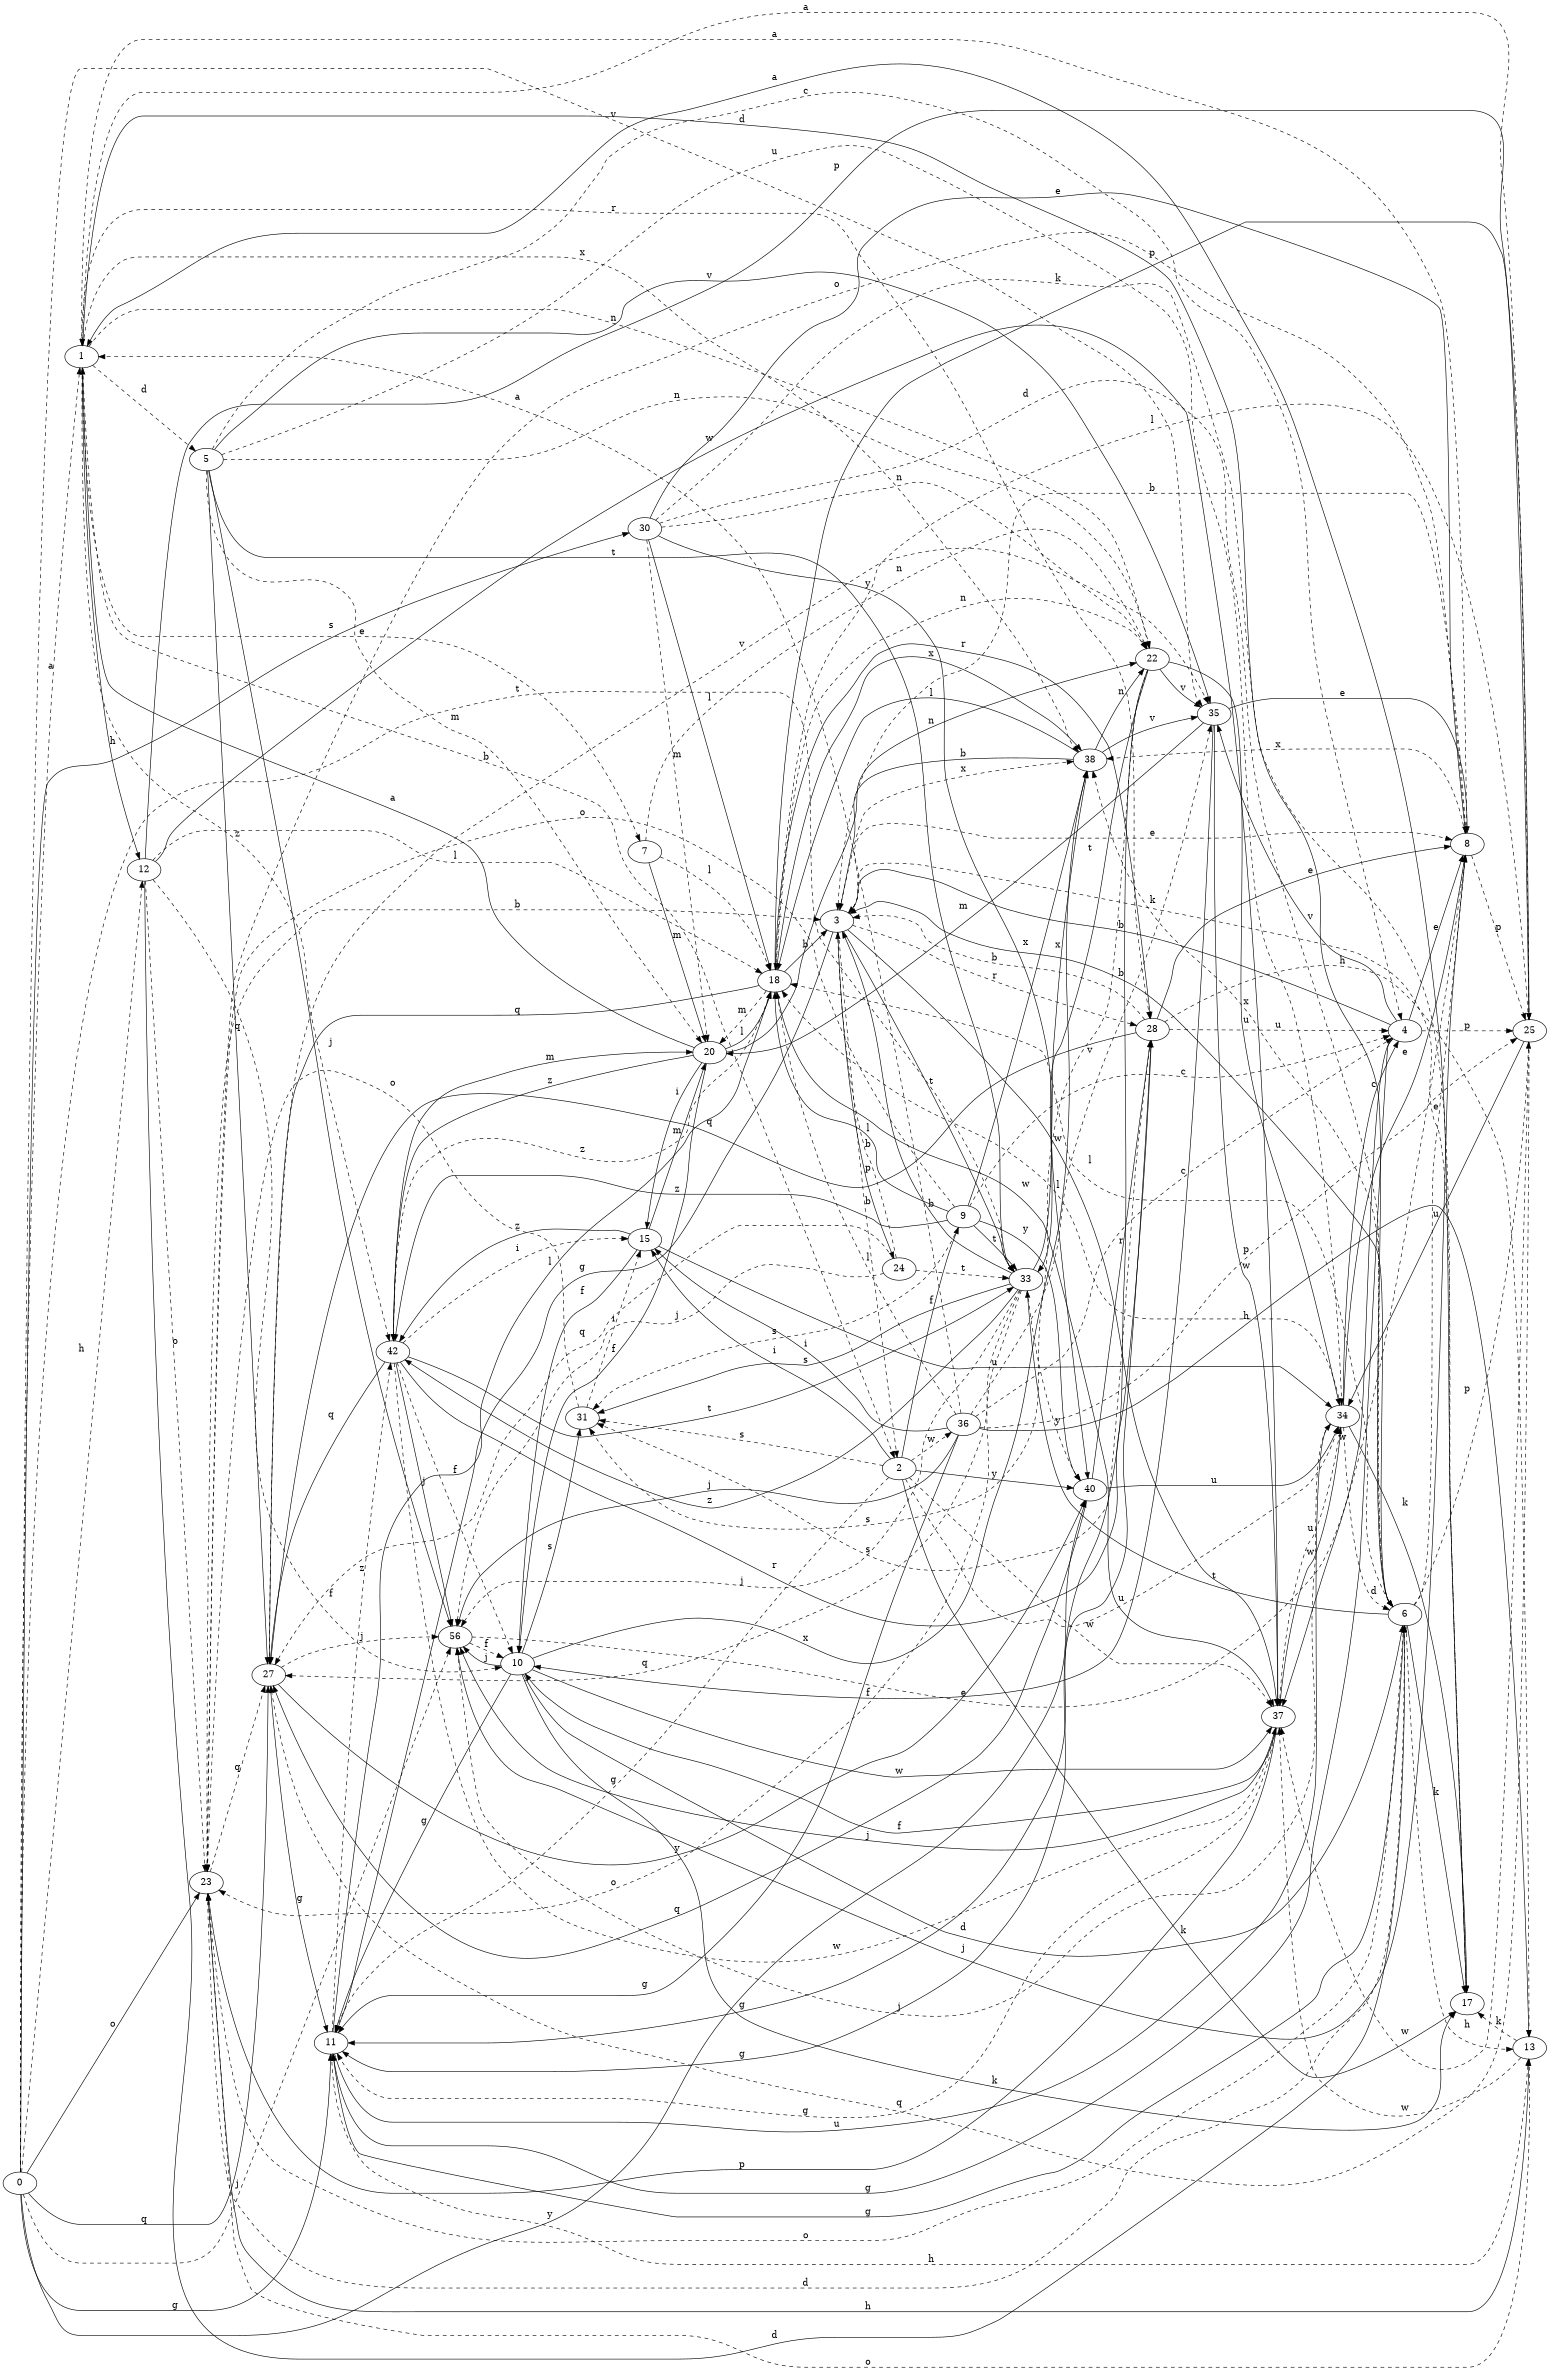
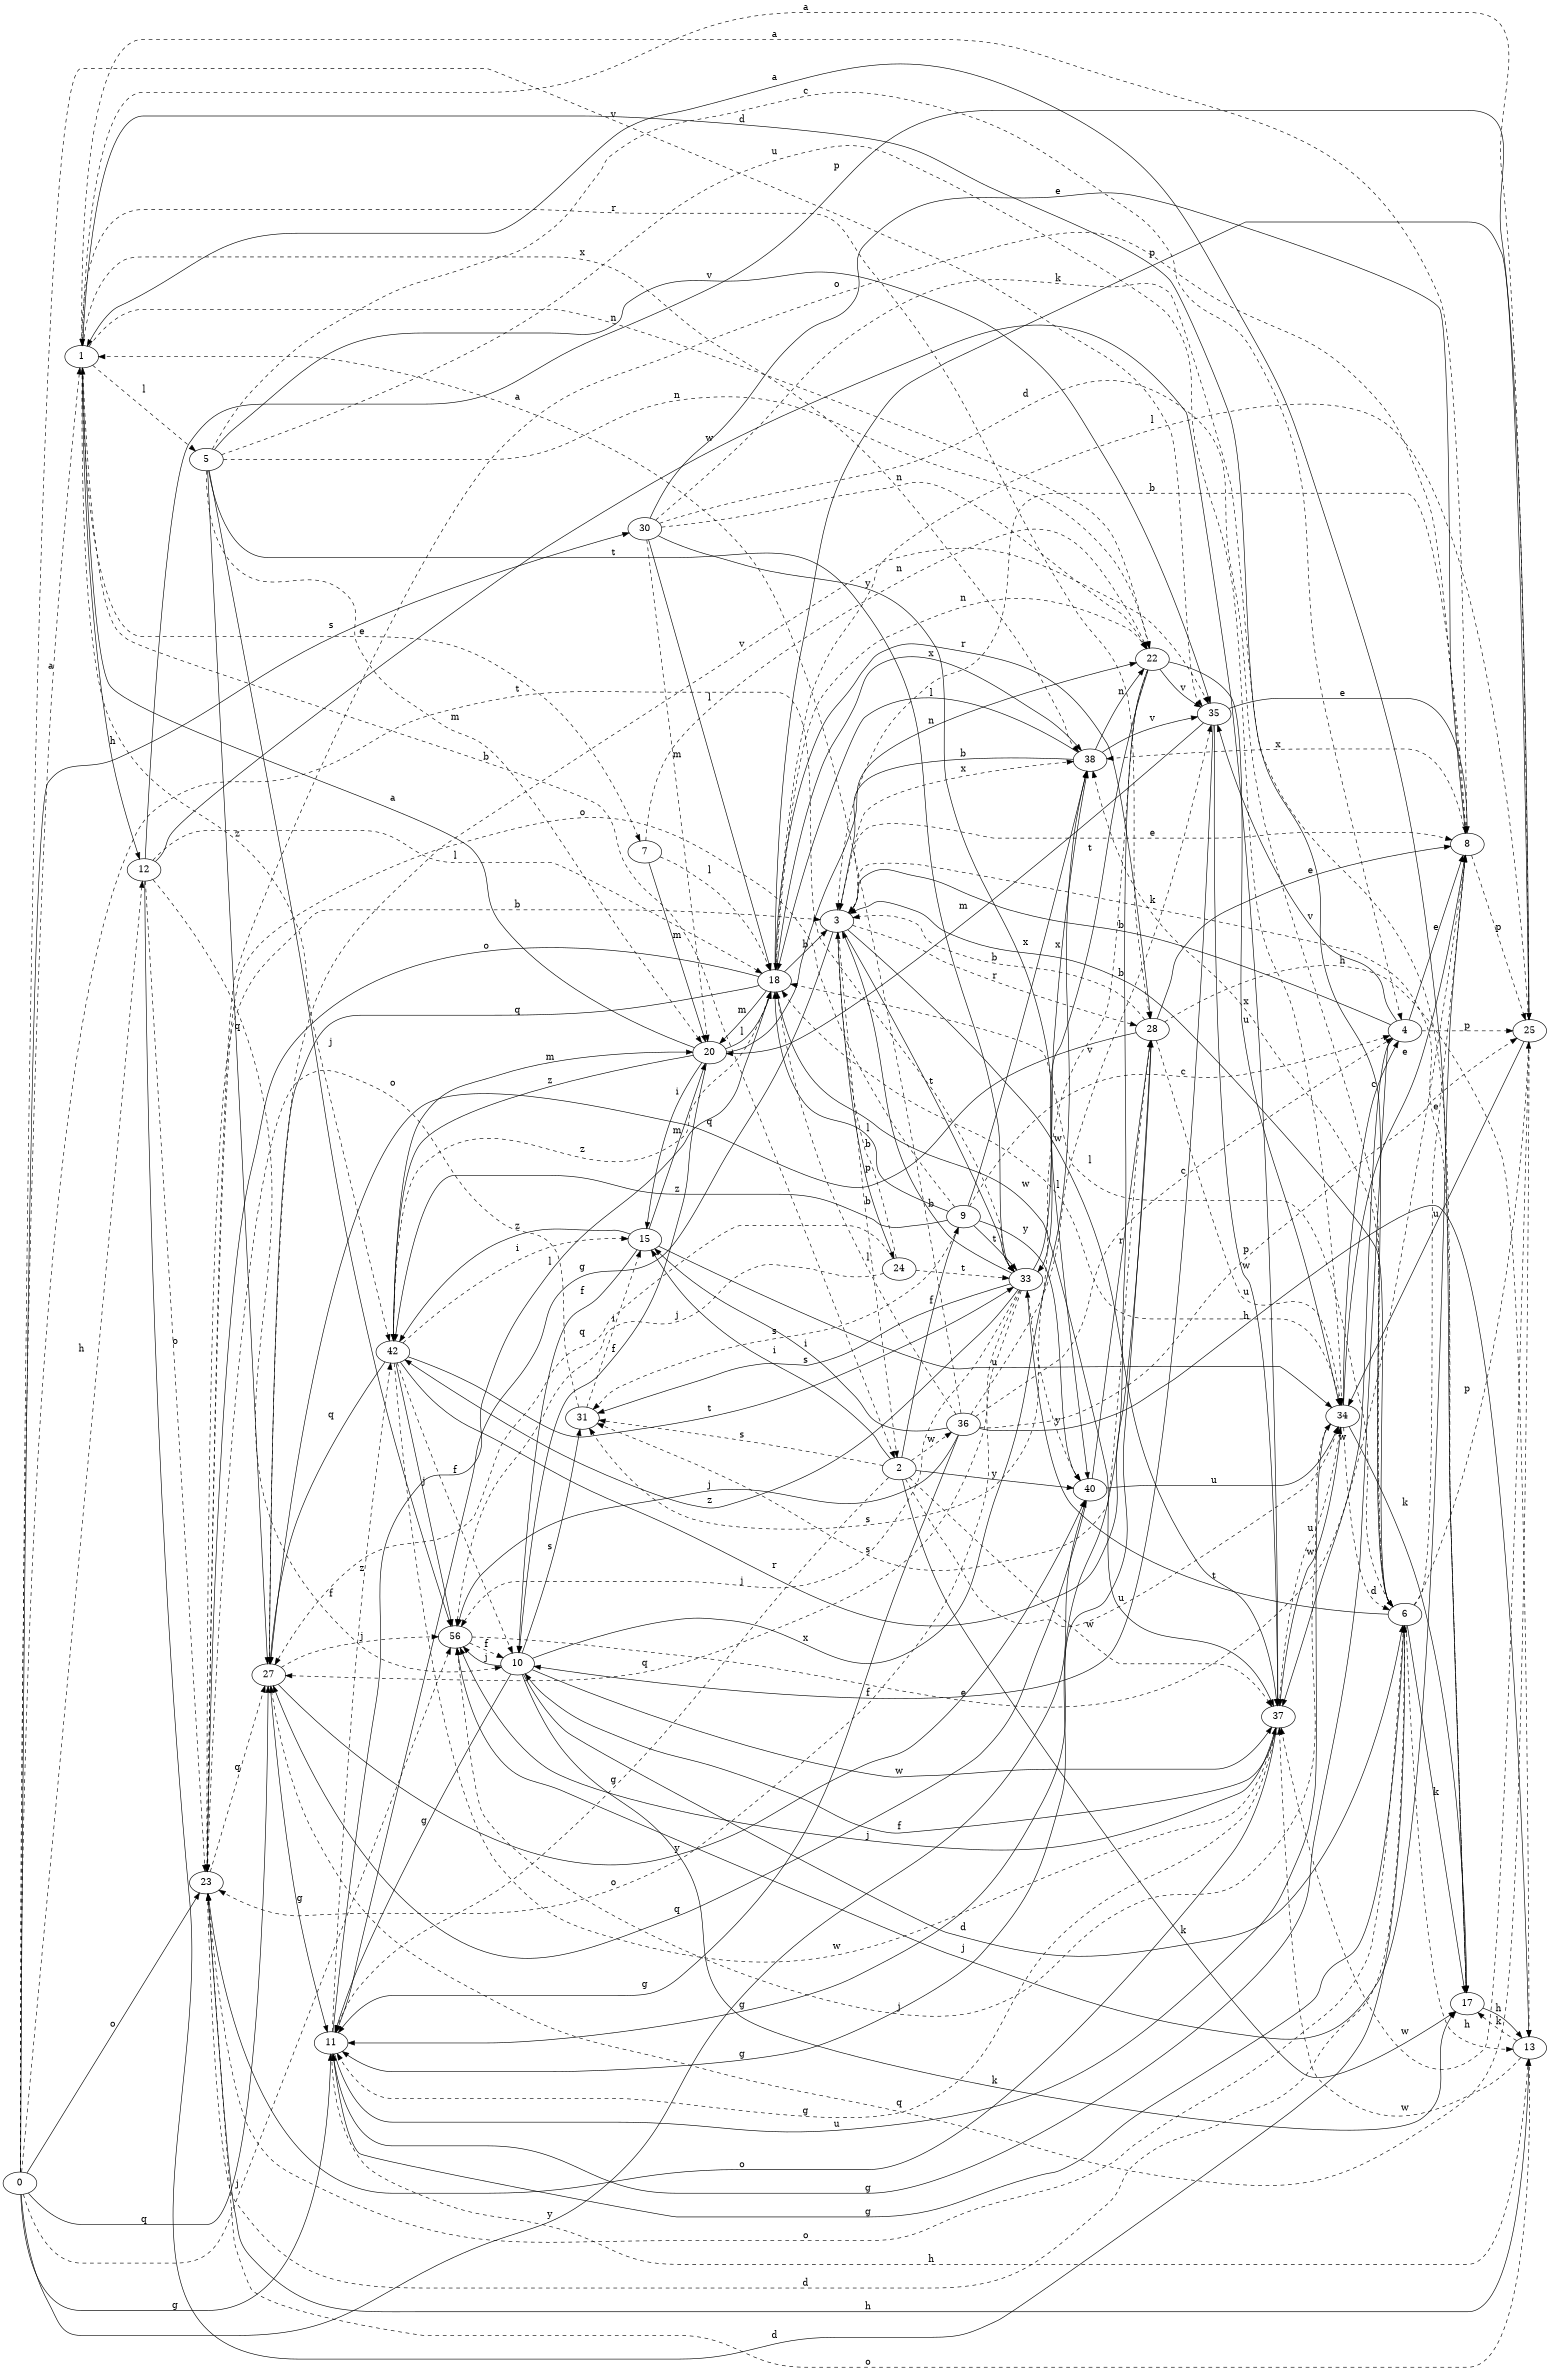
edge "1" -> "5": label "d" -> "l"
edge "18" -> "20": style dashed -> solid
edge "28" -> "4": now "28" -> "34"
edge "18" -> "23": added, label "o"
edge "17" -> "13": added, label "h"
edge "37" -> "23": label "p" -> "o"
